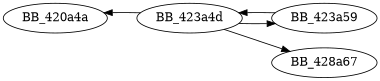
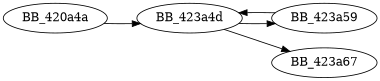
edge "BB_423a4d" -> "BB_420a4a": reversed
node "BB_428a67": label "BB_428a67" -> "BB_423a67"
